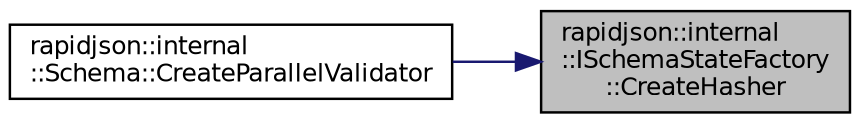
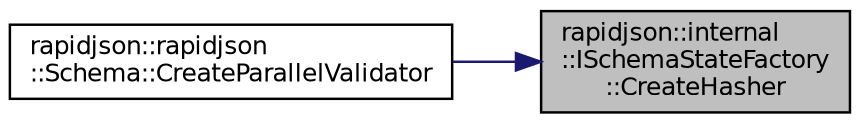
node "rapidjson::internal ::Schema::CreateParallelValidator": label "rapidjson::internal ::Schema::CreateParallelValidator" -> "rapidjson::rapidjson ::Schema::CreateParallelValidator"
